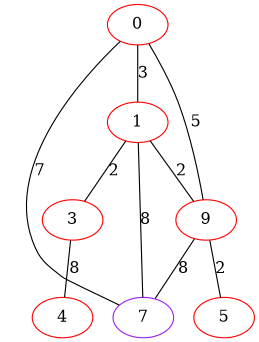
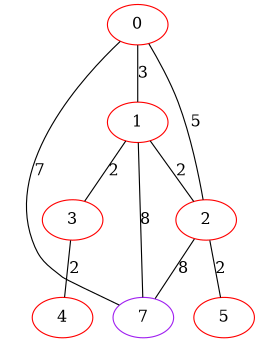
node "9": label "9" -> "2"
edge "3" -- "4": label "8" -> "2"
